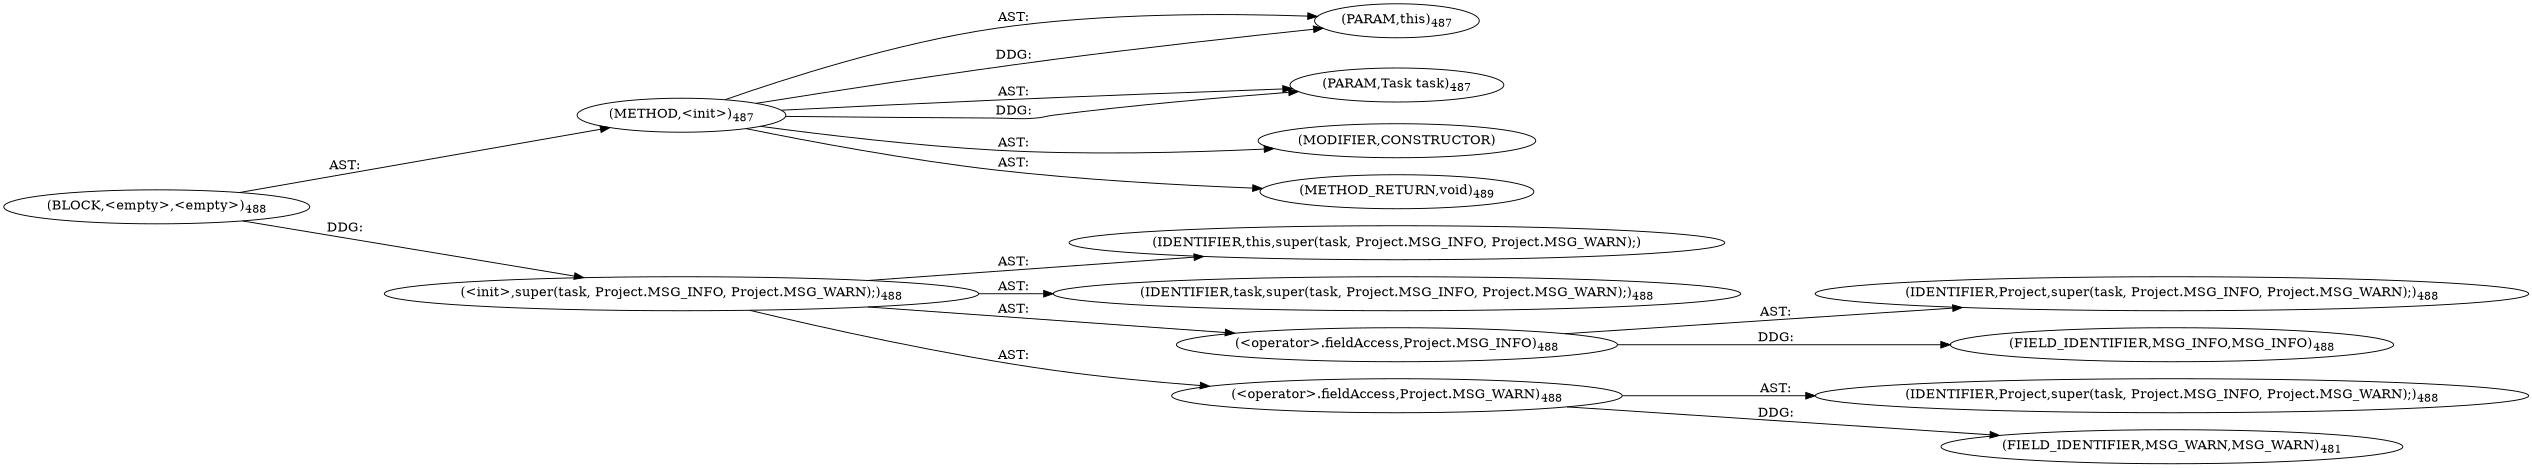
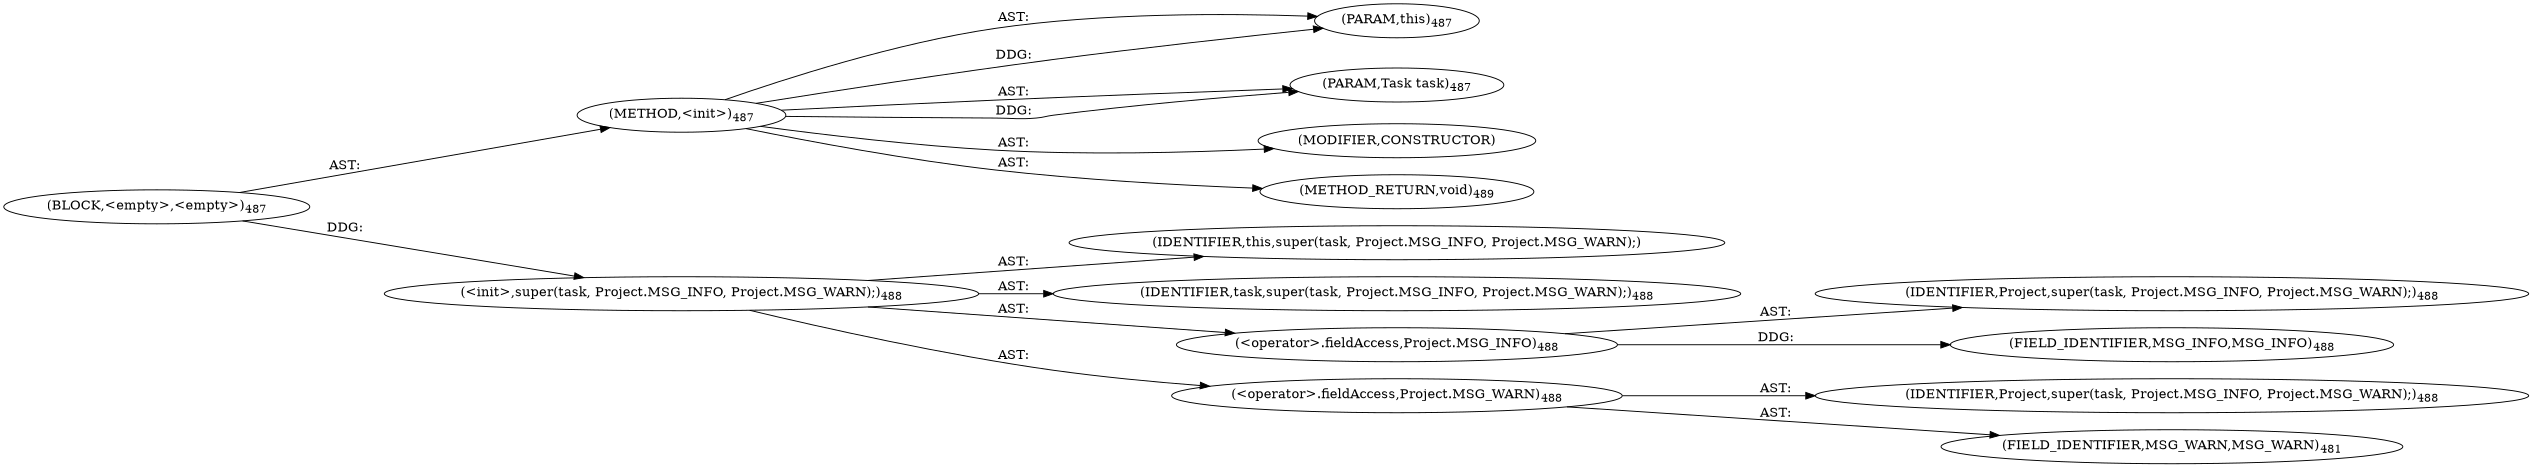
node "(BLOCK,<empty>,<empty>)": text "488" -> "487"
edge "(<operator>.fieldAccess,Project.MSG_WARN)" -> "(FIELD_IDENTIFIER,MSG_WARN,MSG_WARN)": label "DDG: " -> "AST: "
